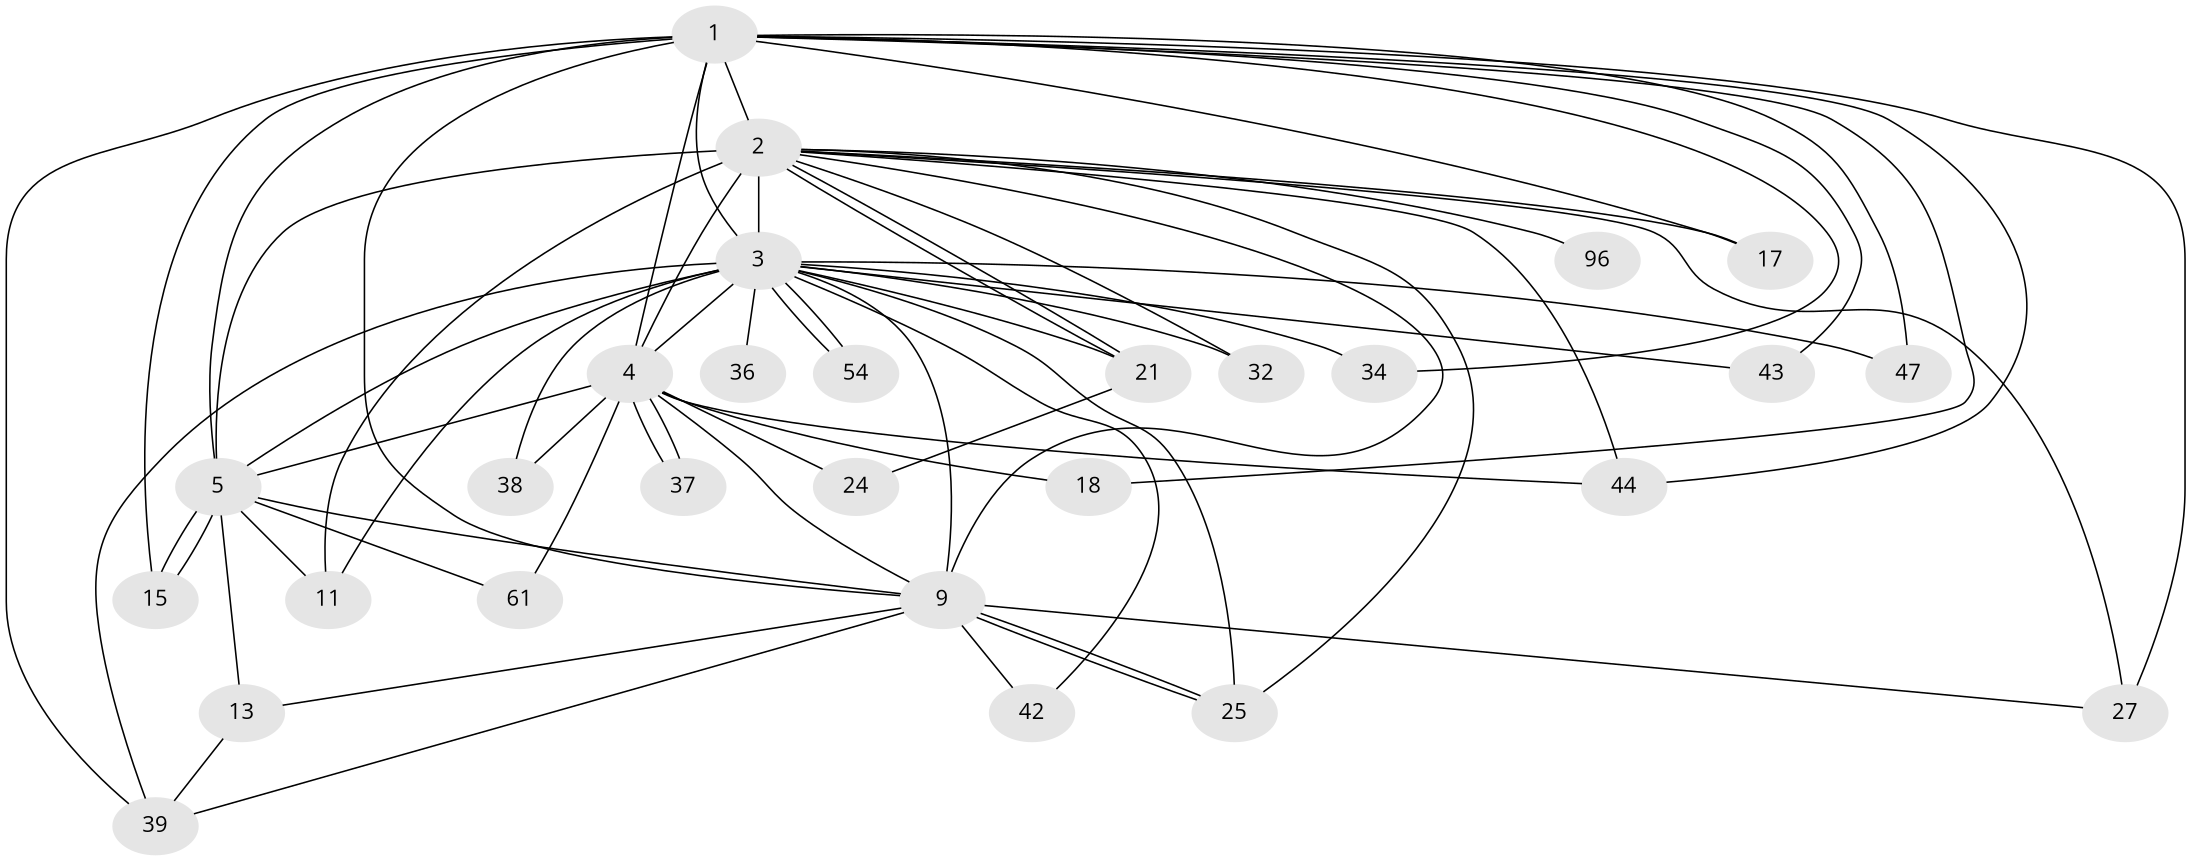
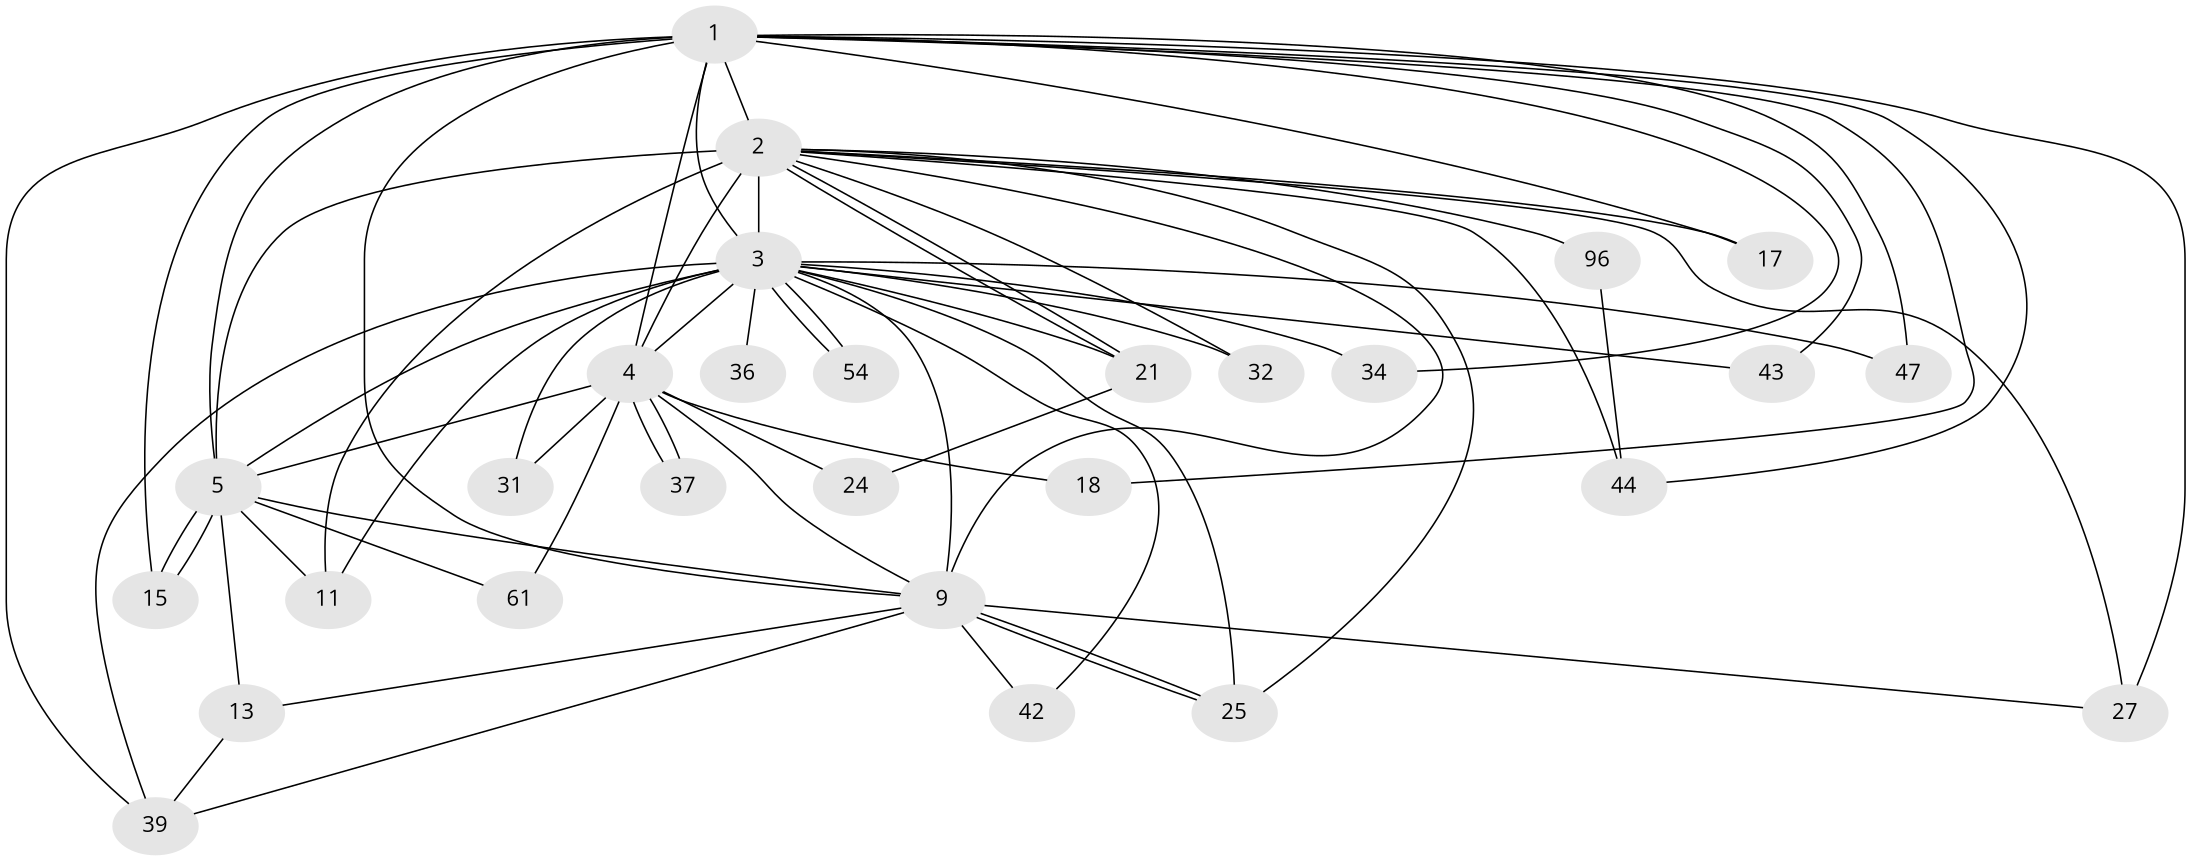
edge "4" -- "44": now "96" -- "44"
node "38": label "38" -> "31"
